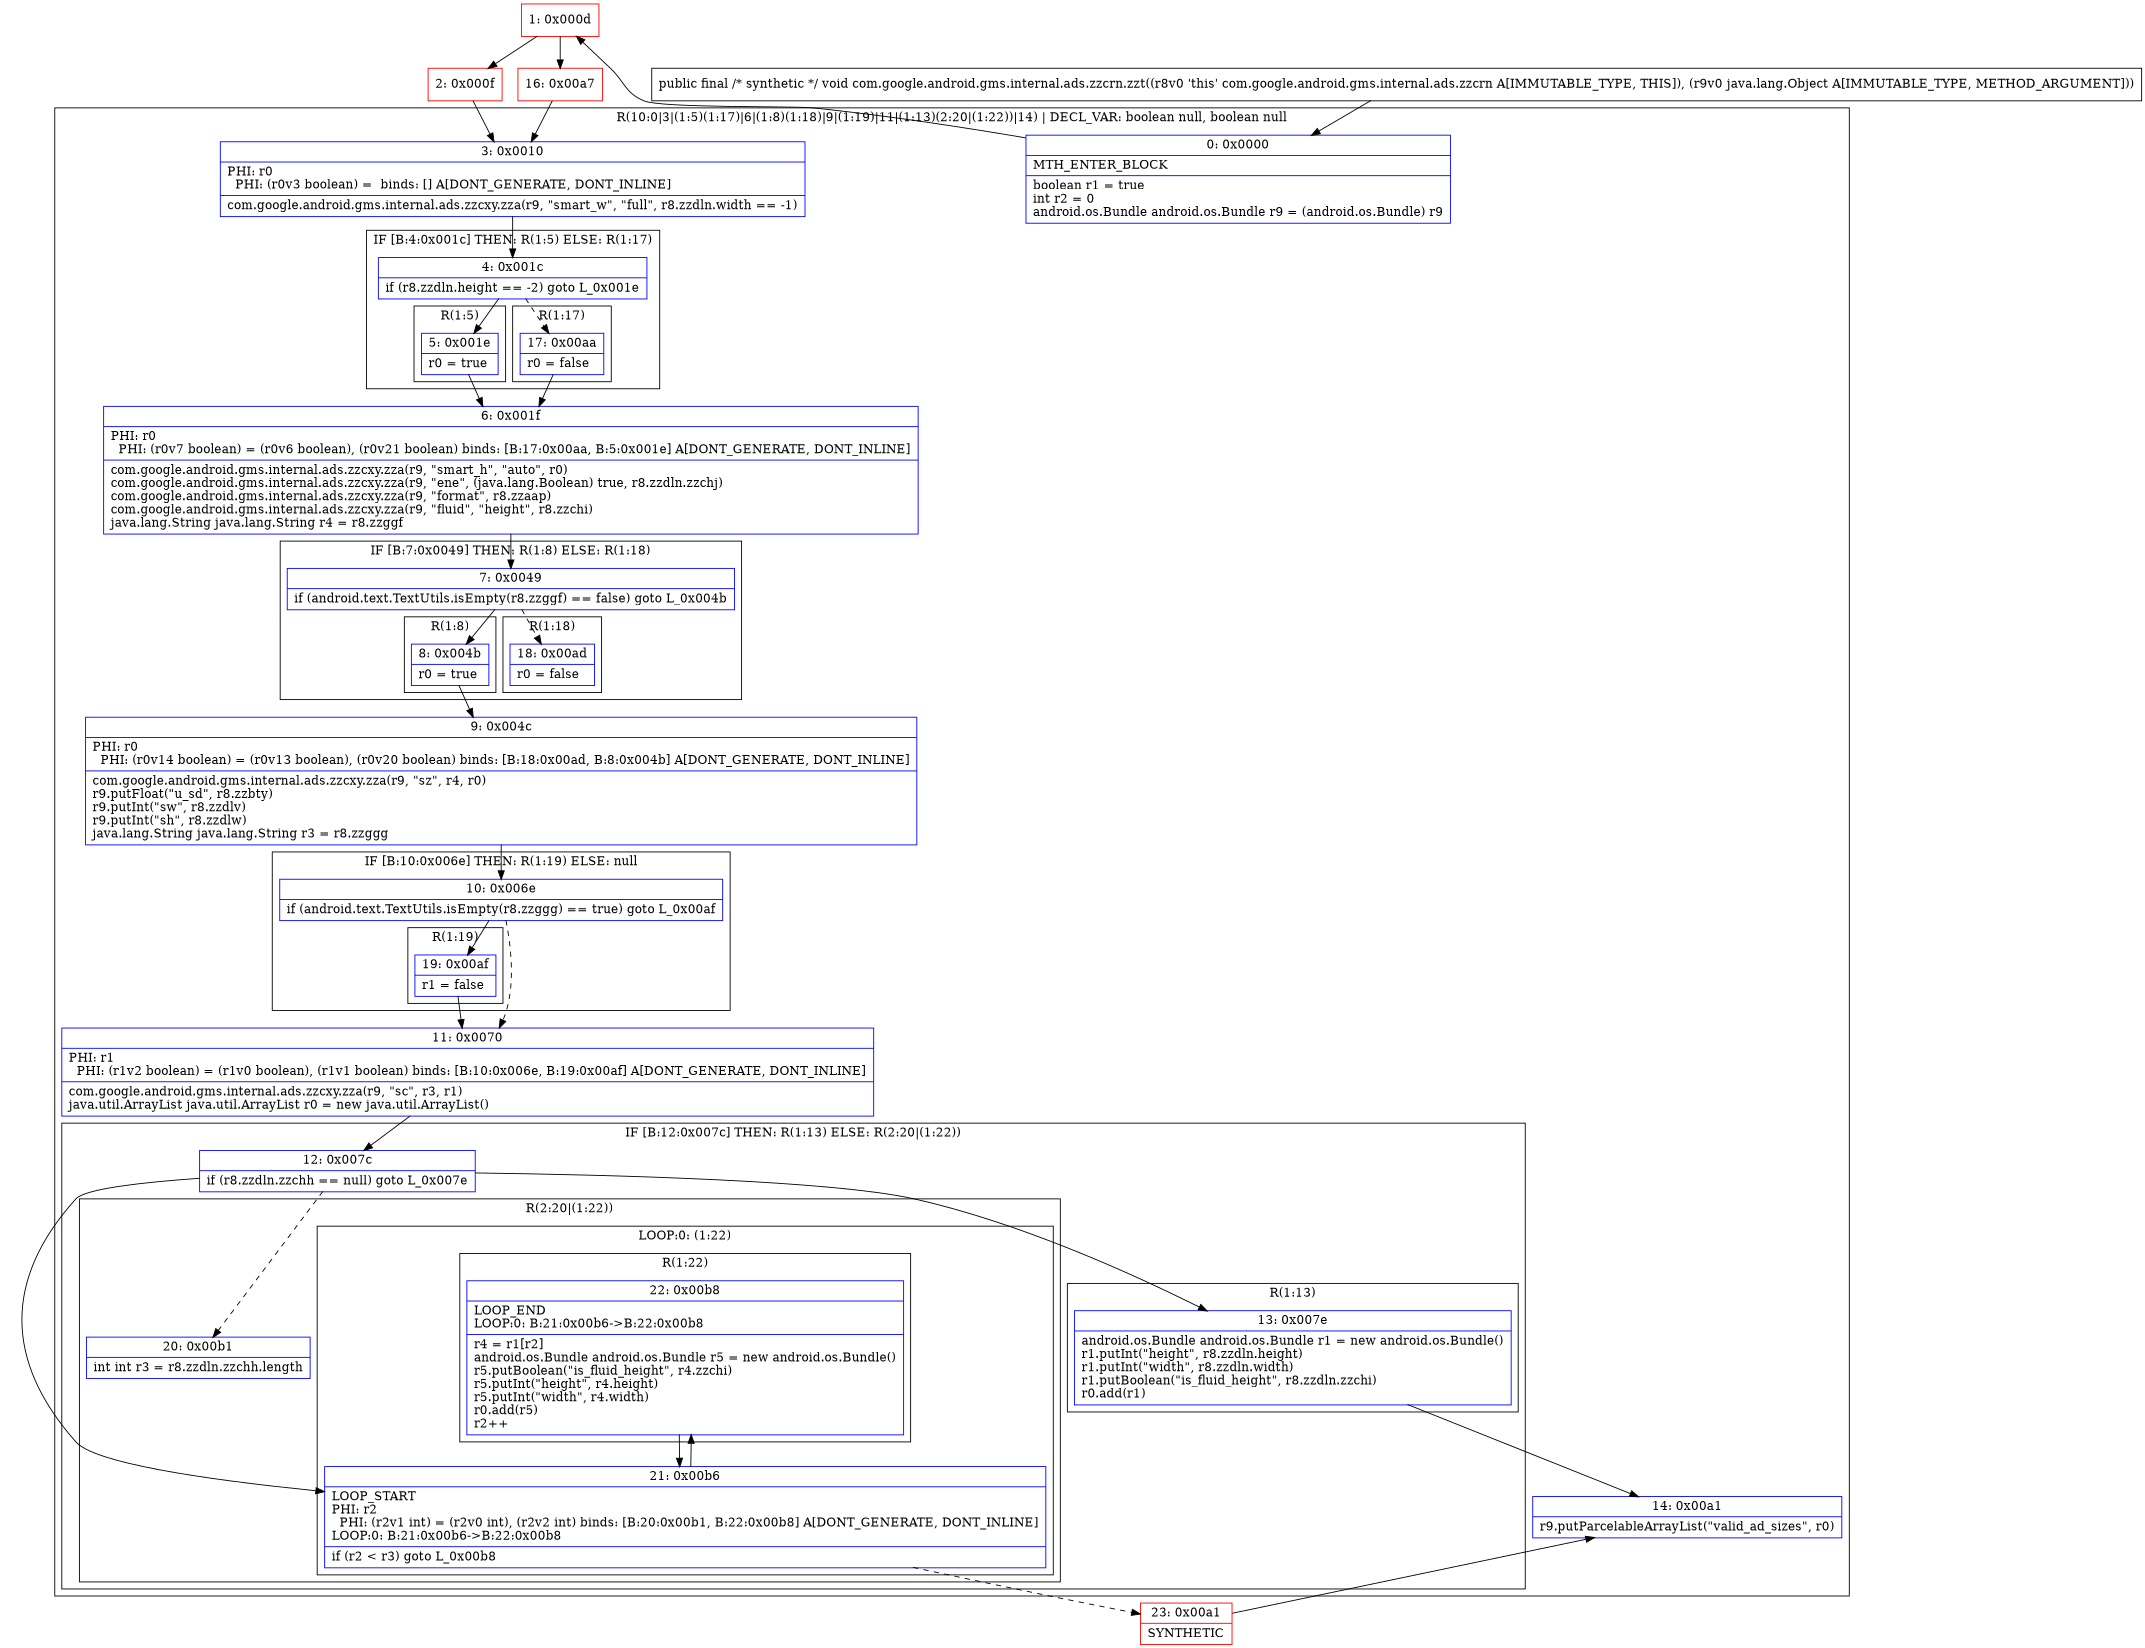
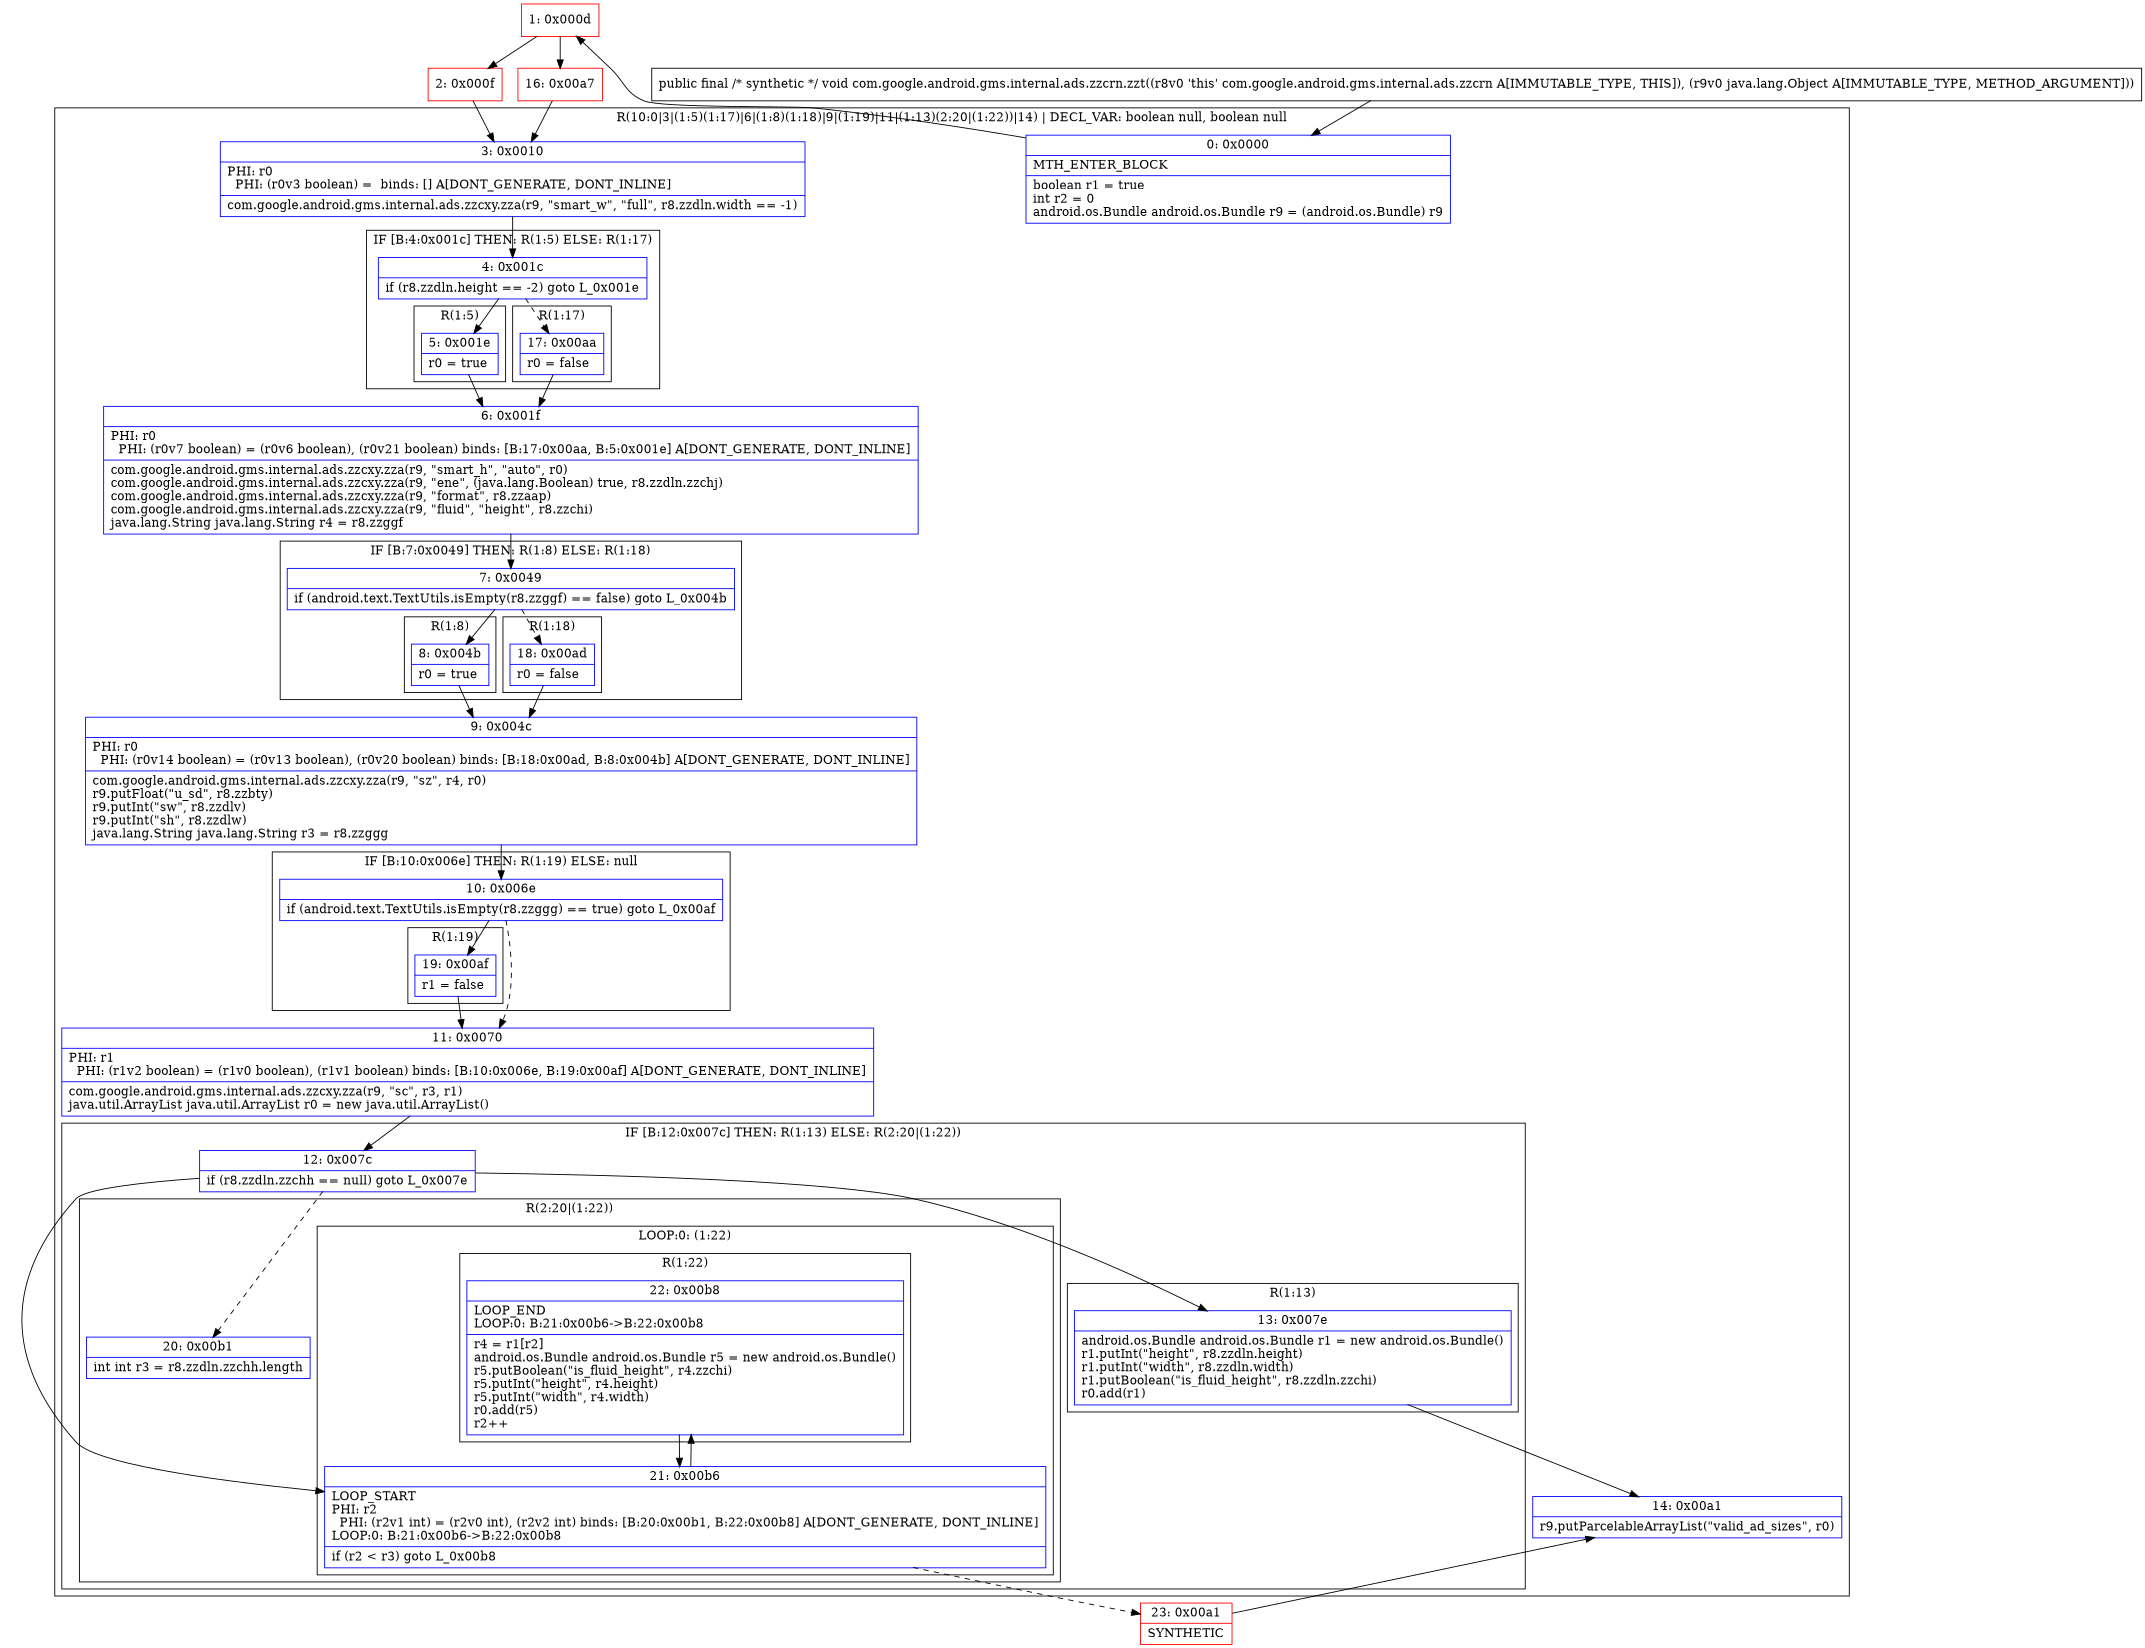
edge "18: 0x00ad" -> "9: 0x004c": added
